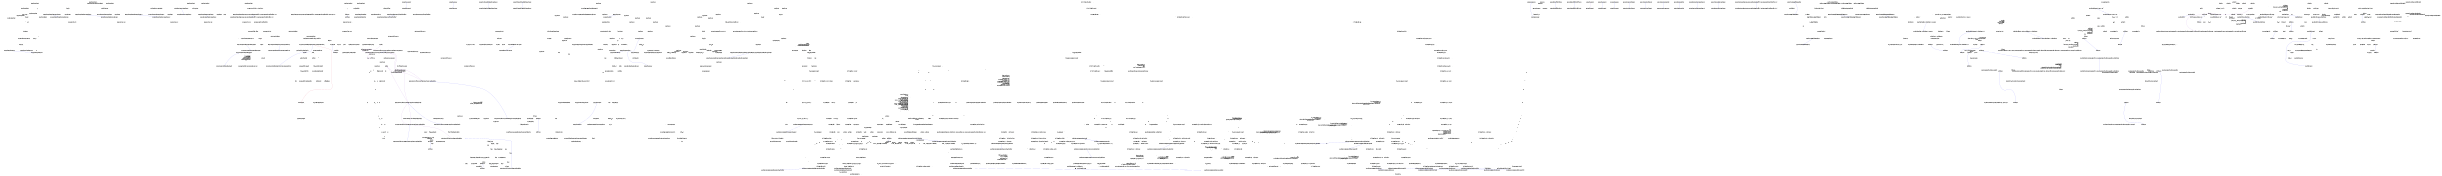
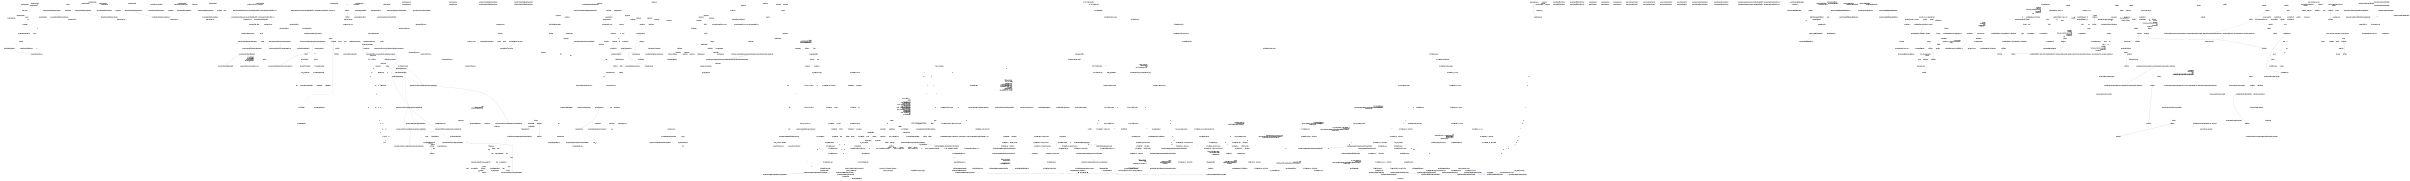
node "Exit CommandLine.Parser.Parser(CommandLine.ParserSettings)": removed
